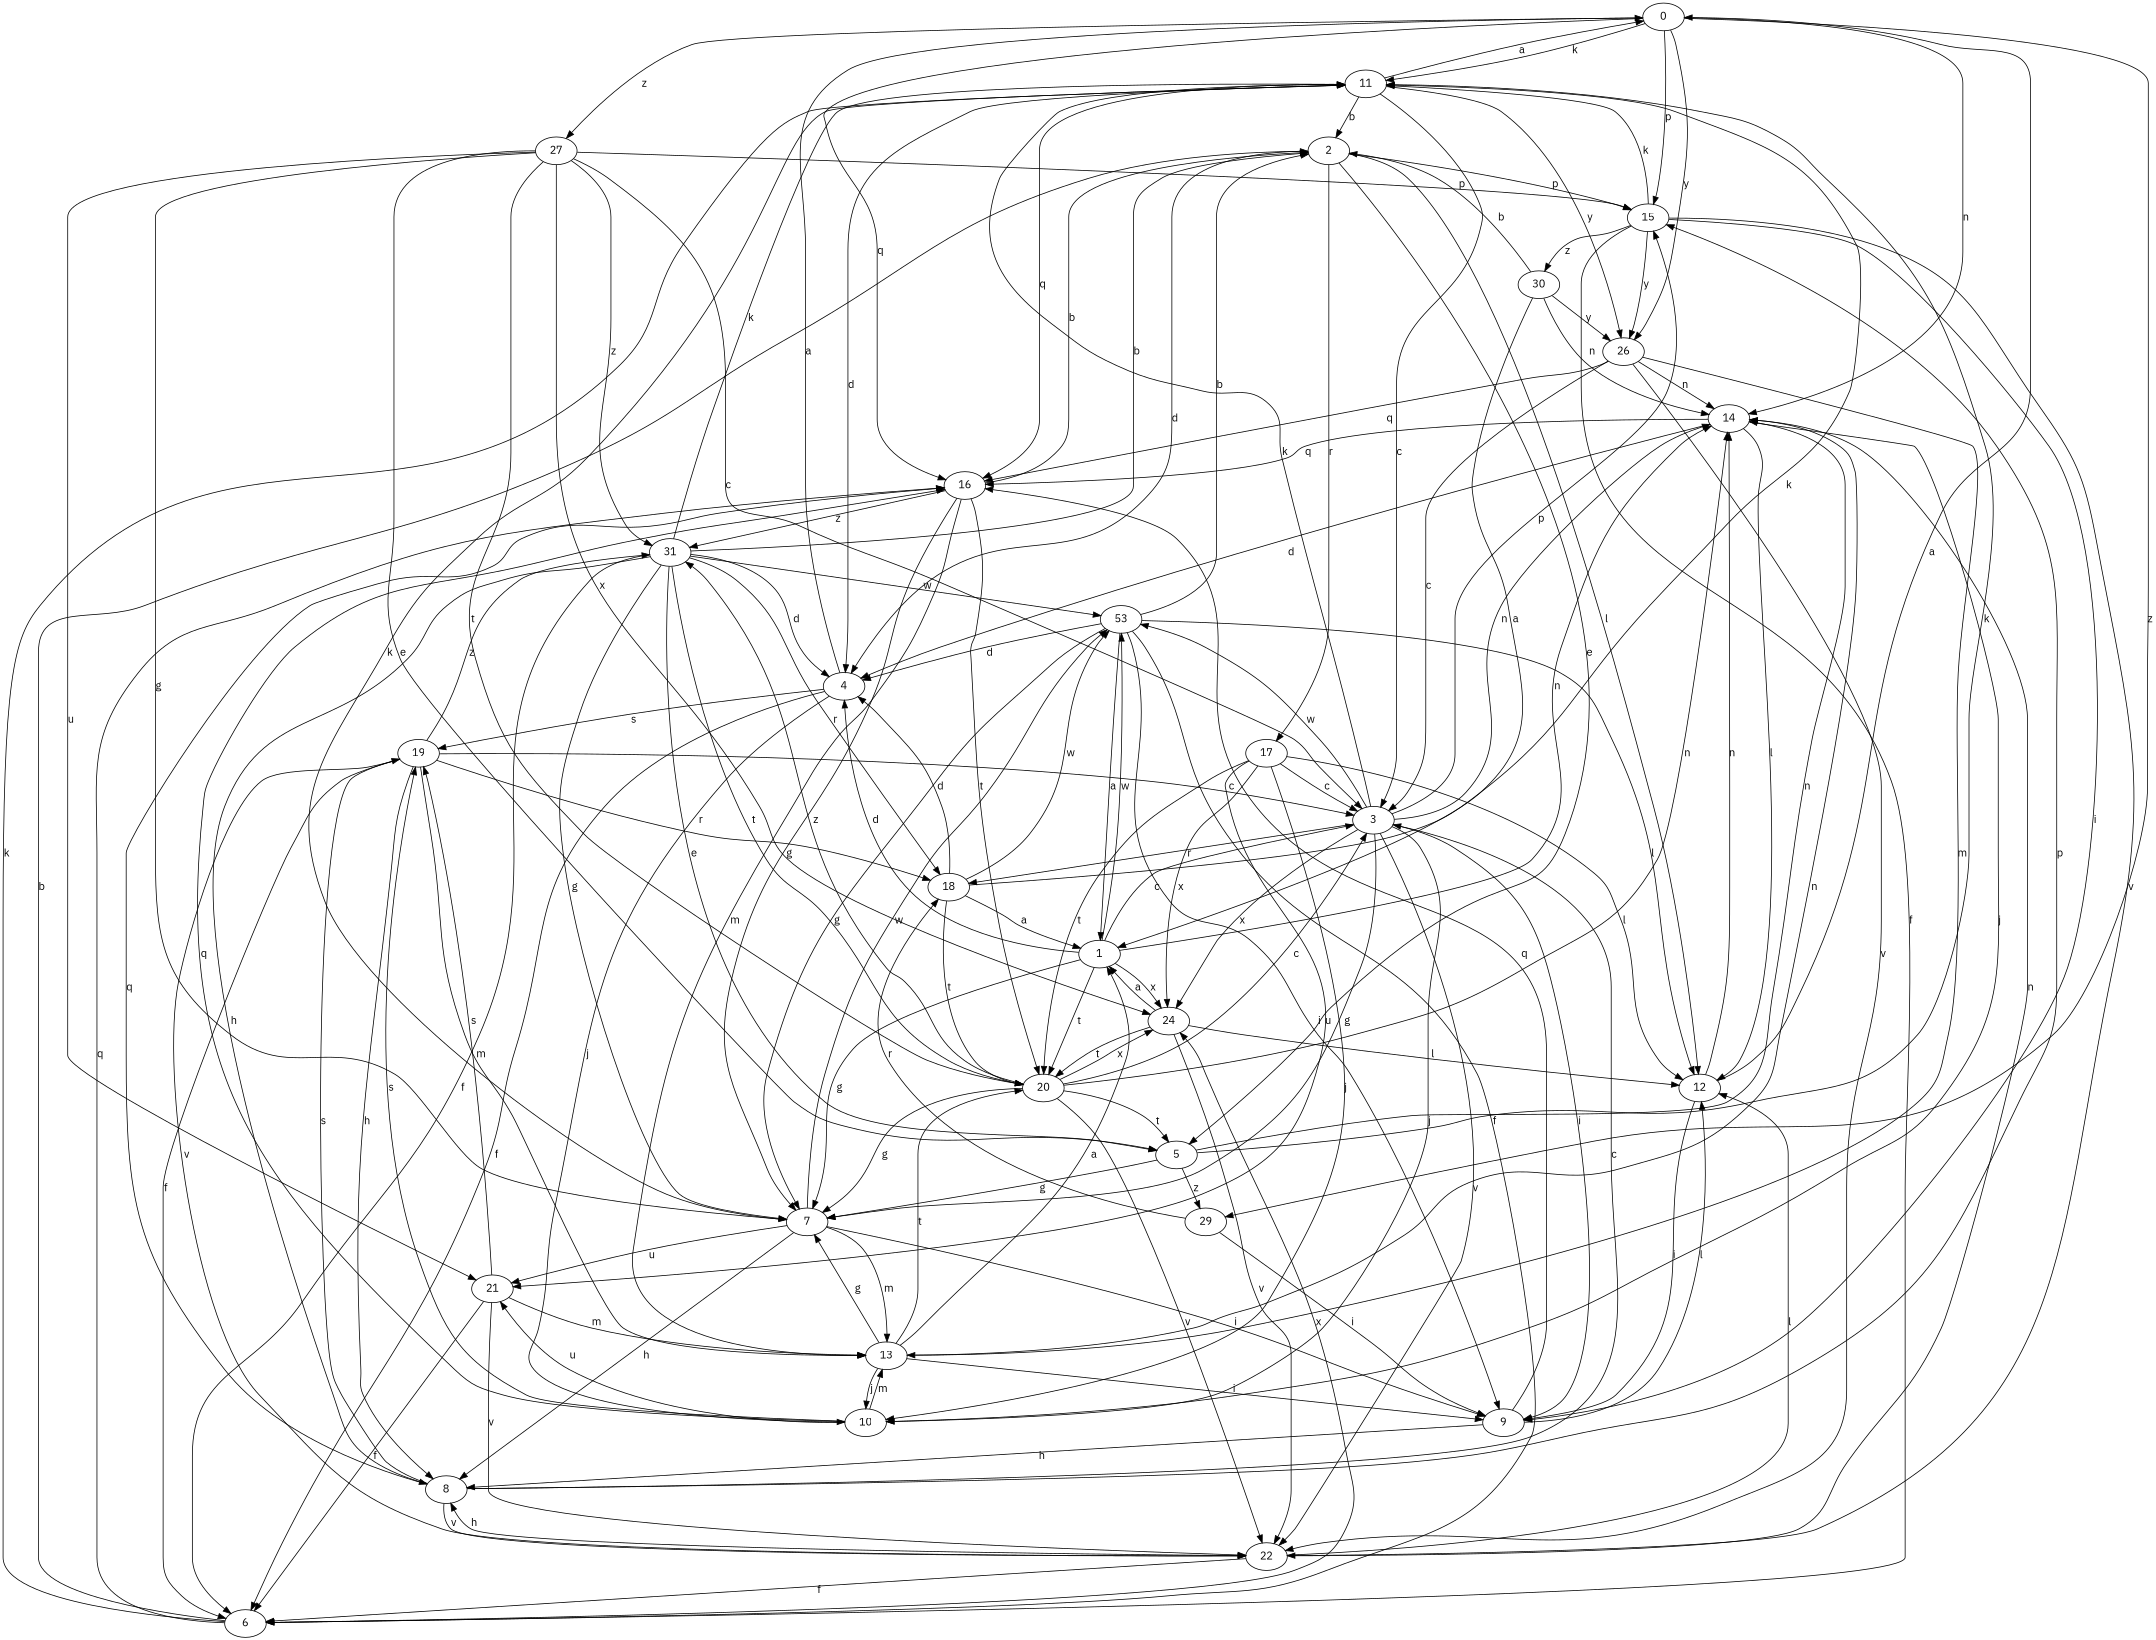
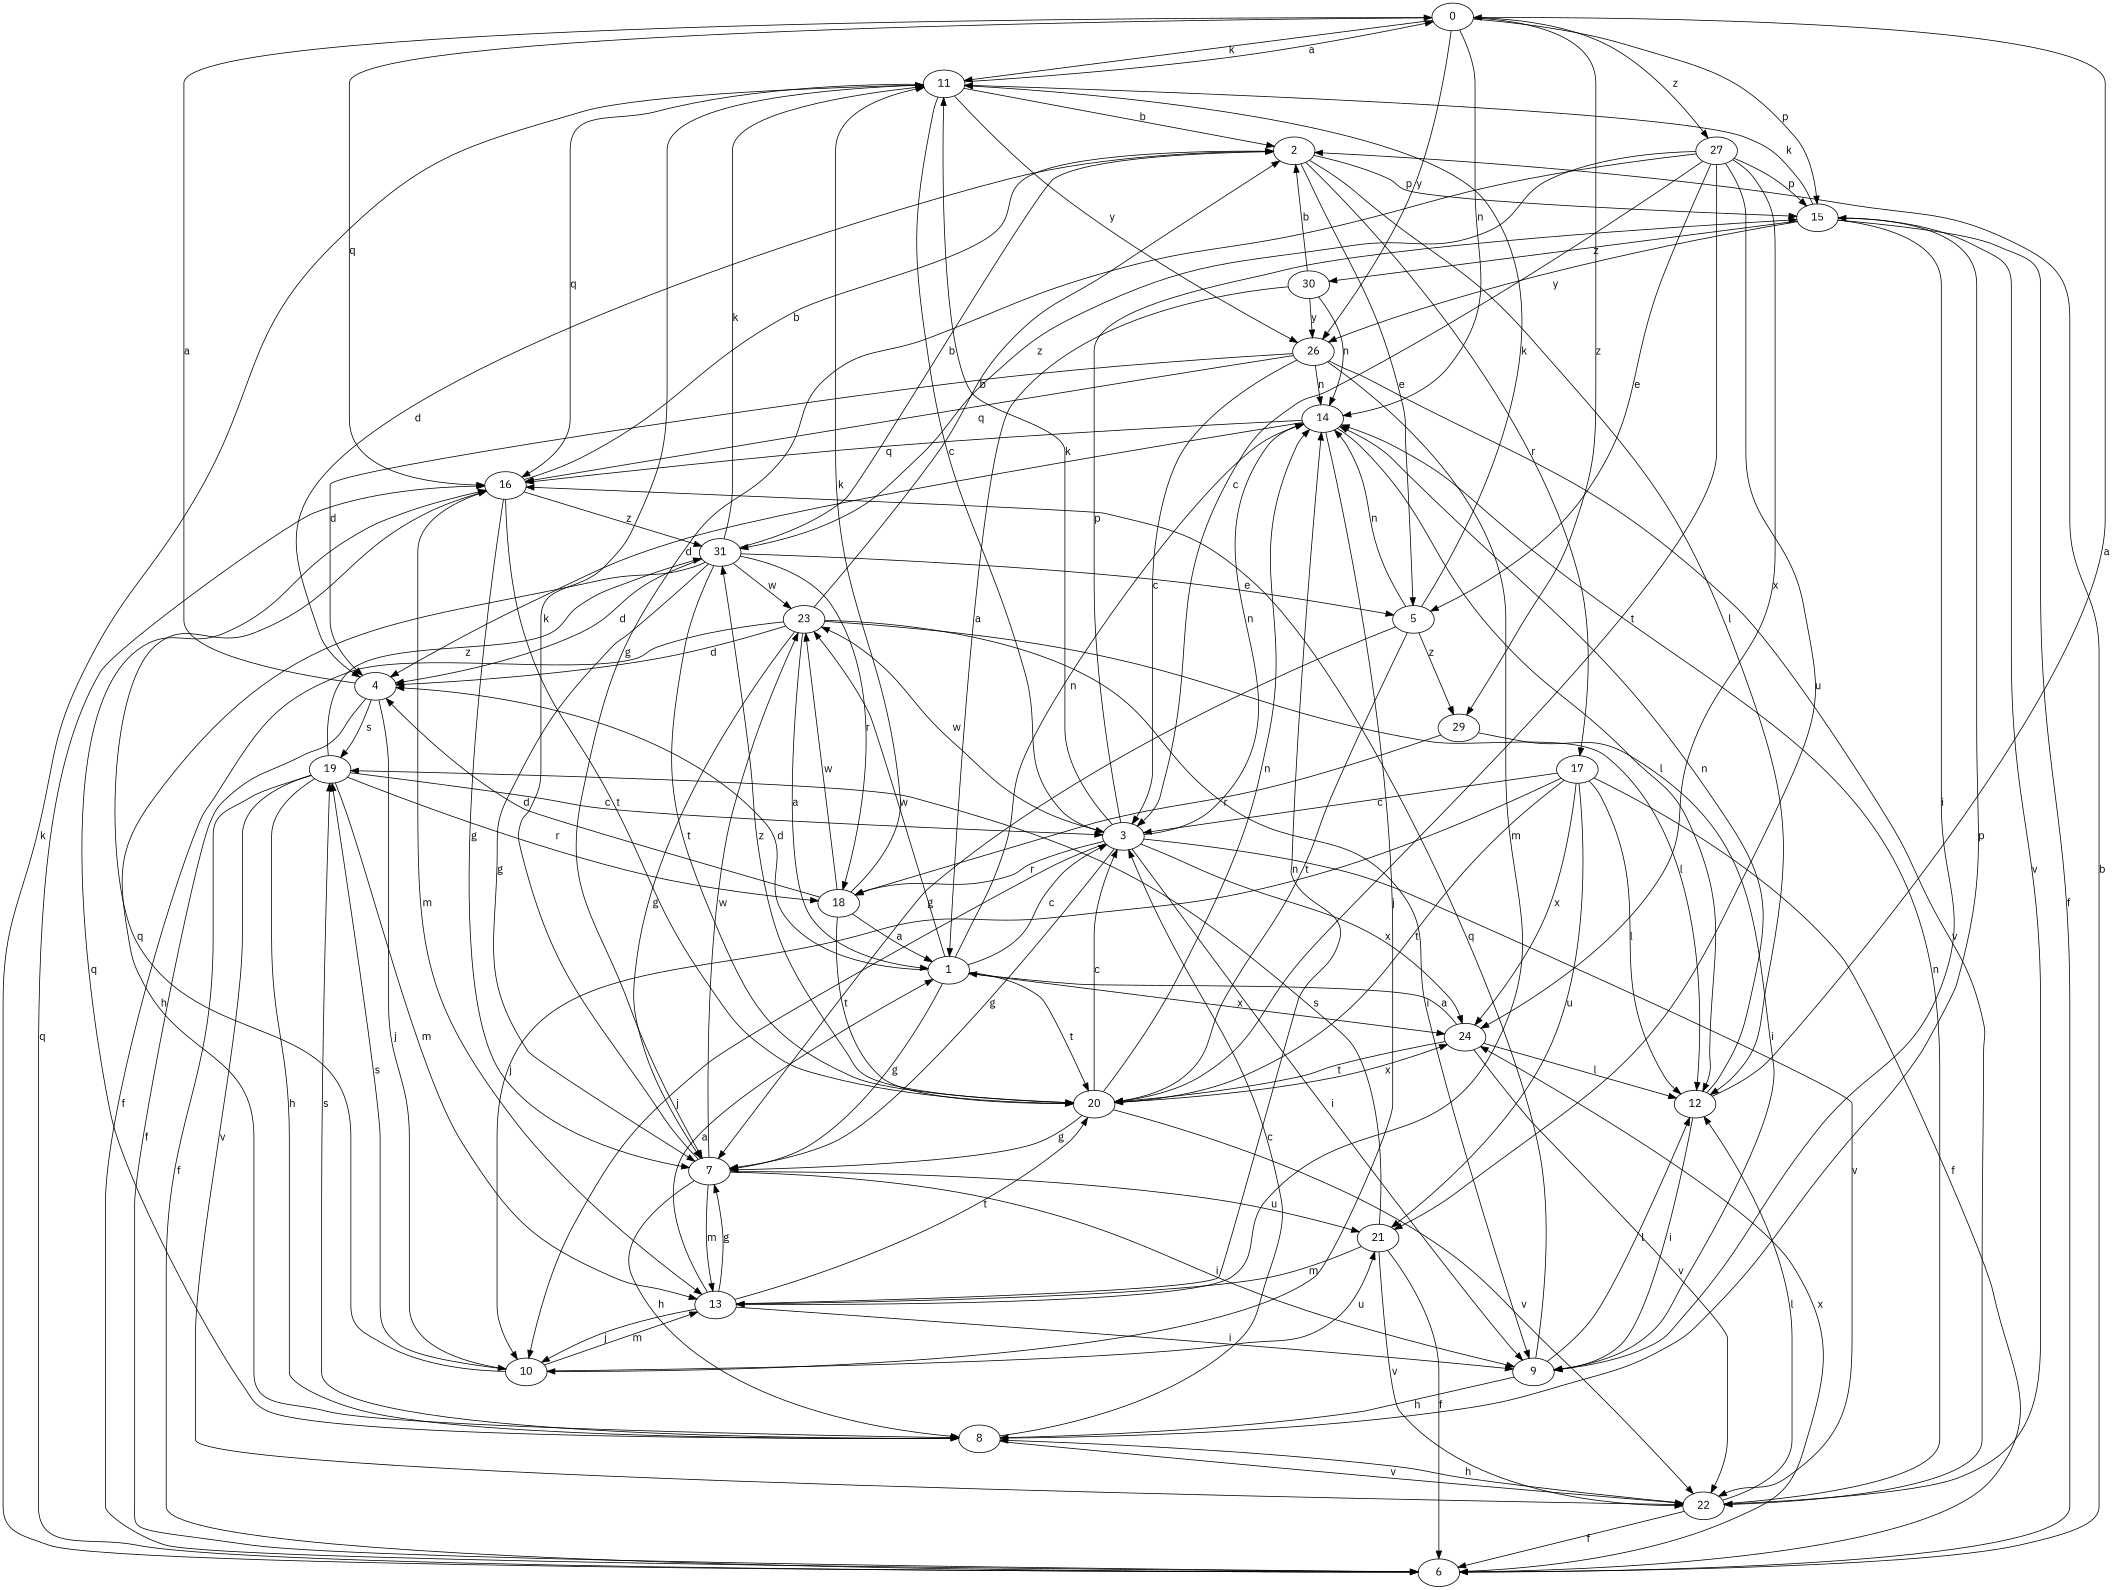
edge "11" -> "4": now "26" -> "4"
node "53": label "53" -> "23"
edge "31" -> "6": now "17" -> "6"
edge "20" -> "5": reversed
